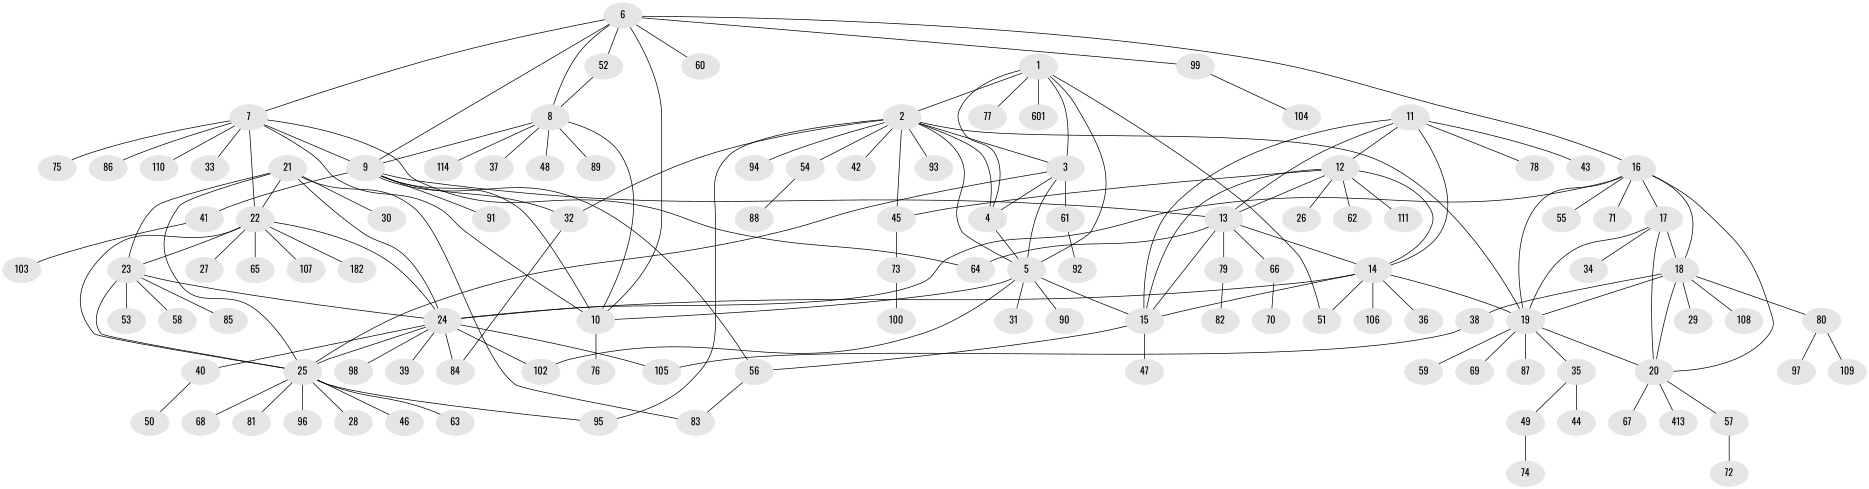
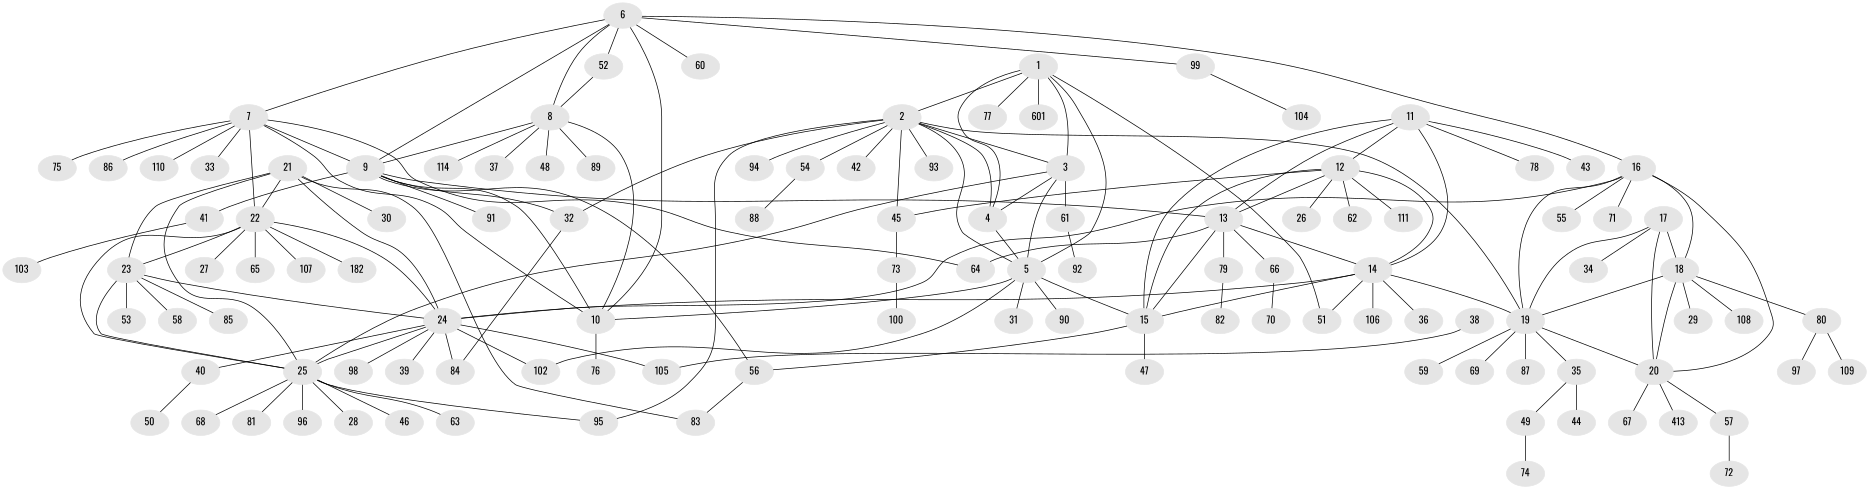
edge "16" -- "17": removed
edge "18" -- "38": removed
